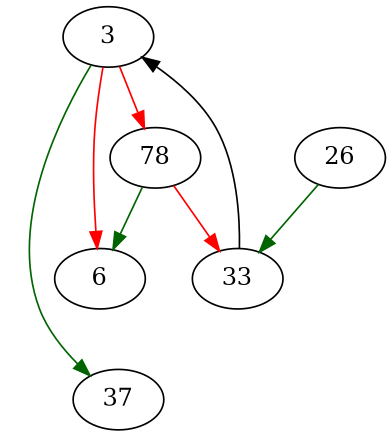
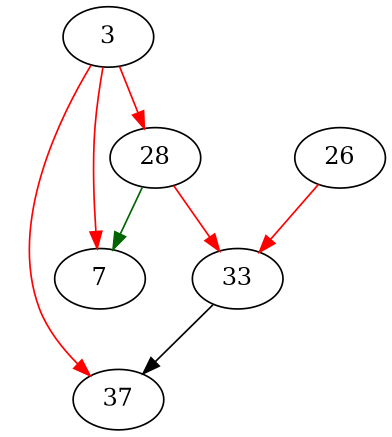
edge "33" -> "3": now "33" -> "37"
node "78": label "78" -> "28"
edge "26" -> "33": color darkgreen -> red
edge "3" -> "37": color darkgreen -> red
node "6": label "6" -> "7"
